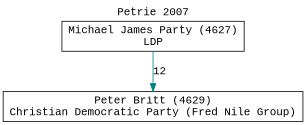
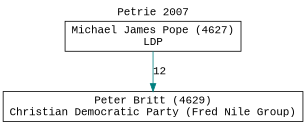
node "Michael James Party (4627) LDP": label "Michael James Party (4627) LDP" -> "Michael James Pope (4627) LDP"
